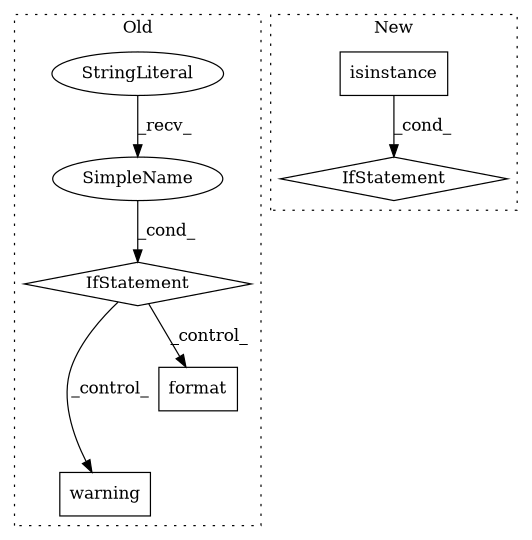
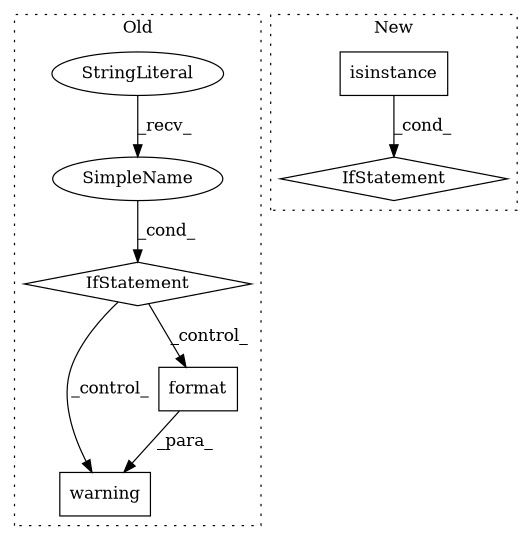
edge "format" -> "warning": added, label "_para_"
